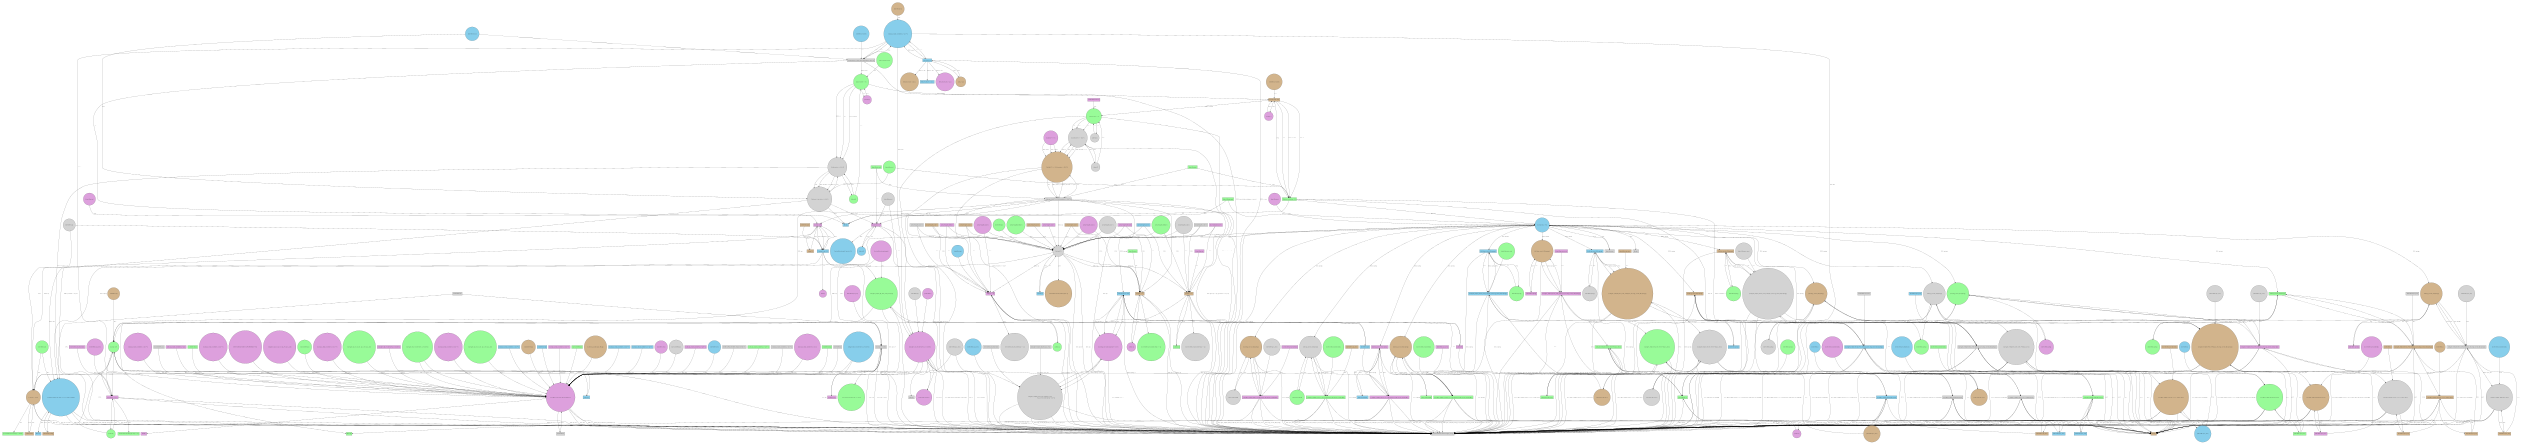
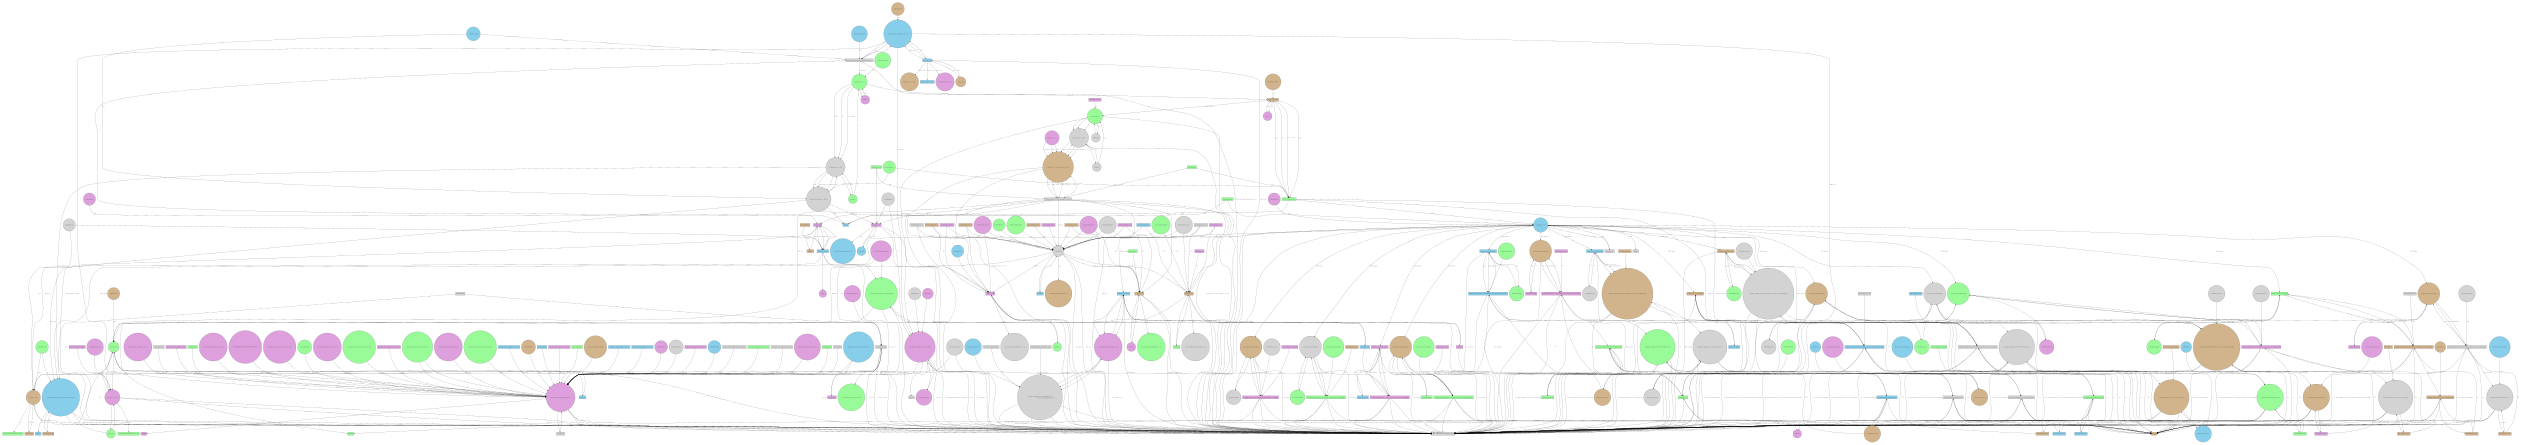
node "(Call,(op & 7) == 3)": shape box -> circle
